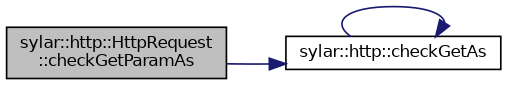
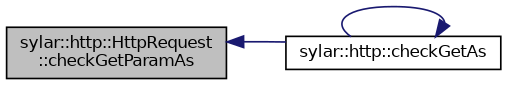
edge "sylar::http::HttpRequest ::checkGetParamAs" -> "sylar::http::checkGetAs": reversed
